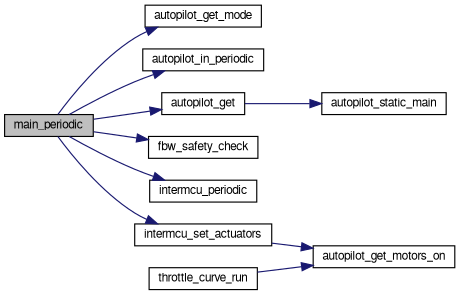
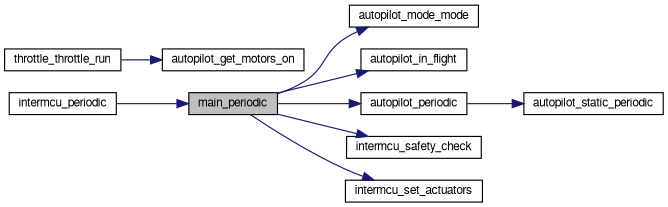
node "autopilot_get_mode": label "autopilot_get_mode" -> "autopilot_mode_mode"
node "autopilot_in_periodic": label "autopilot_in_periodic" -> "autopilot_in_flight"
node "autopilot_get": label "autopilot_get" -> "autopilot_periodic"
node "autopilot_static_main": label "autopilot_static_main" -> "autopilot_static_periodic"
node "fbw_safety_check": label "fbw_safety_check" -> "intermcu_safety_check"
edge "main_periodic" -> "intermcu_periodic": reversed
edge "intermcu_set_actuators" -> "autopilot_get_motors_on": removed
node "throttle_curve_run": label "throttle_curve_run" -> "throttle_throttle_run"
